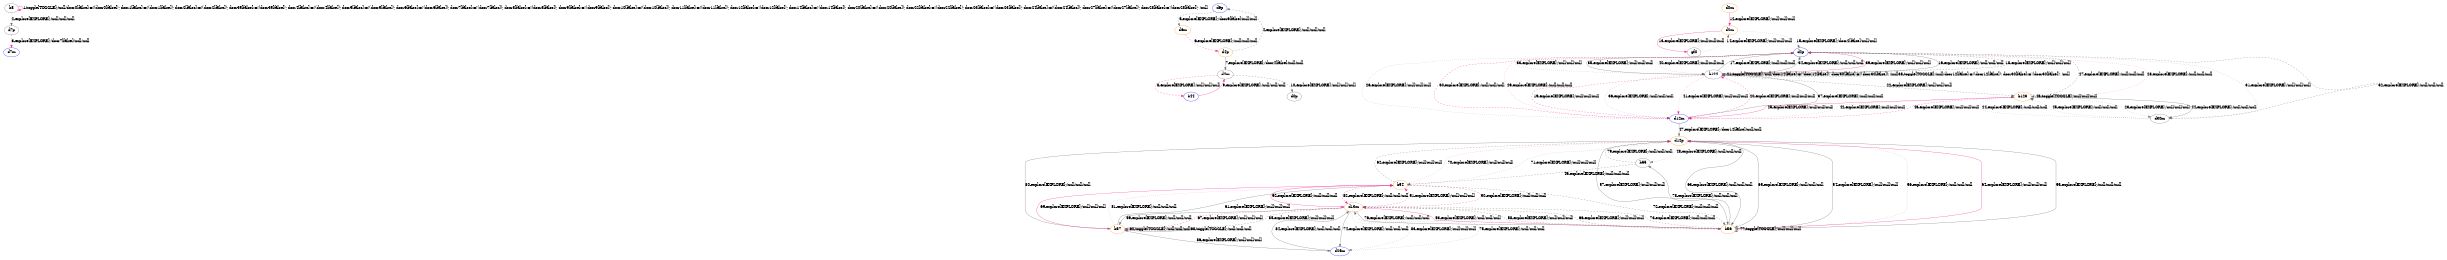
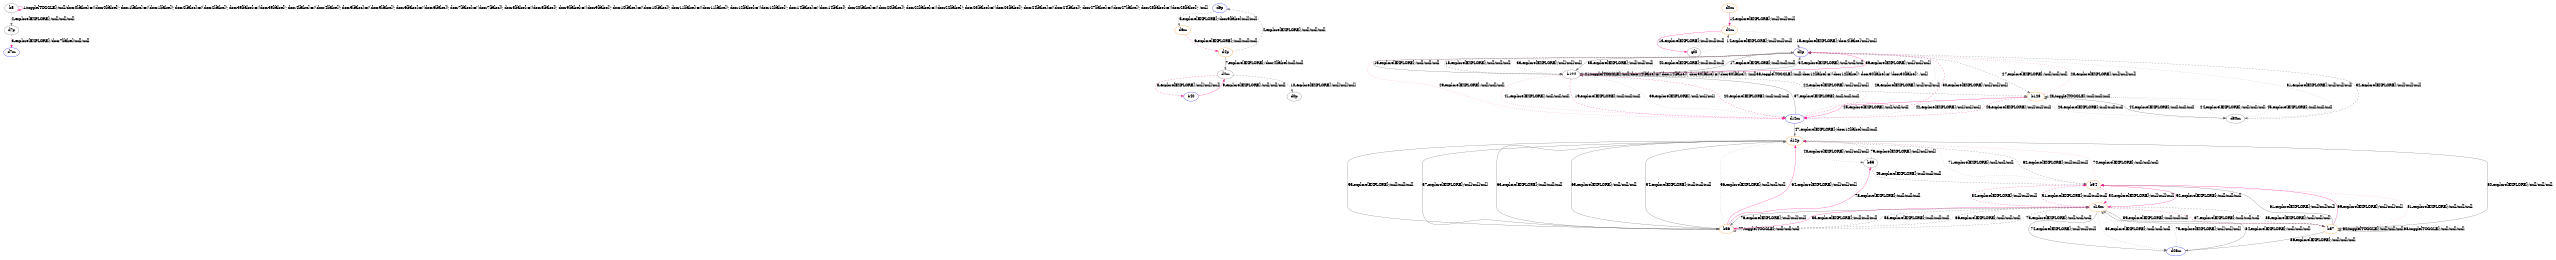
node "b44": label "b44" -> "b40"
edge "b54" -> "b56": removed, label "72-explore[EXPLORE];/null/null/null"
edge "b56" -> "b55": color gray40 -> deeppink
